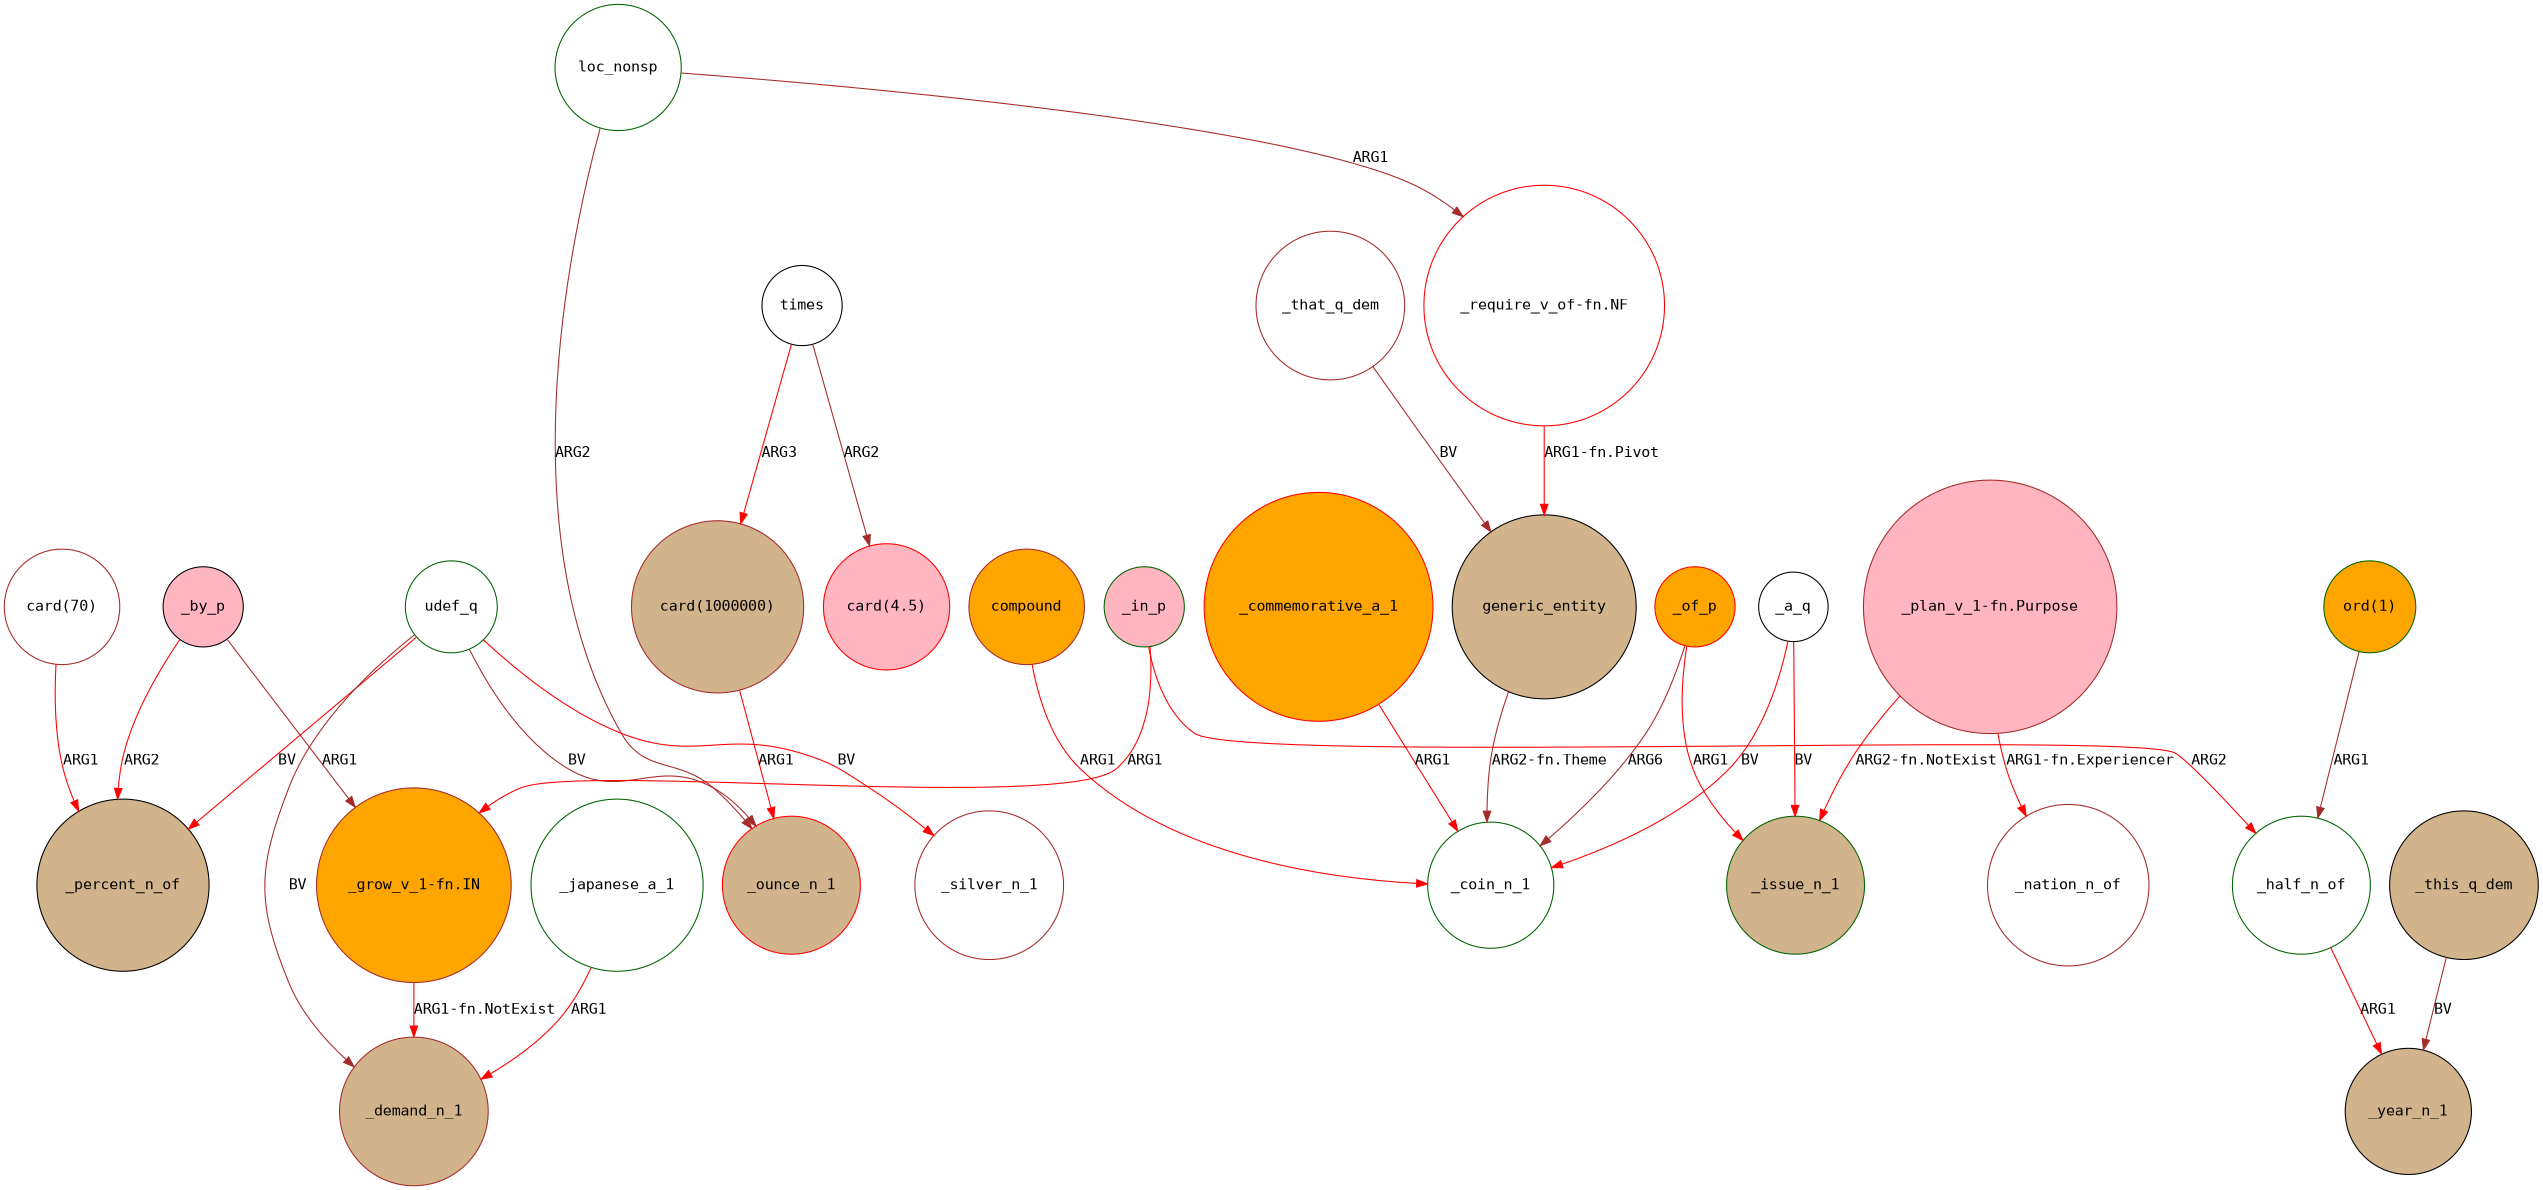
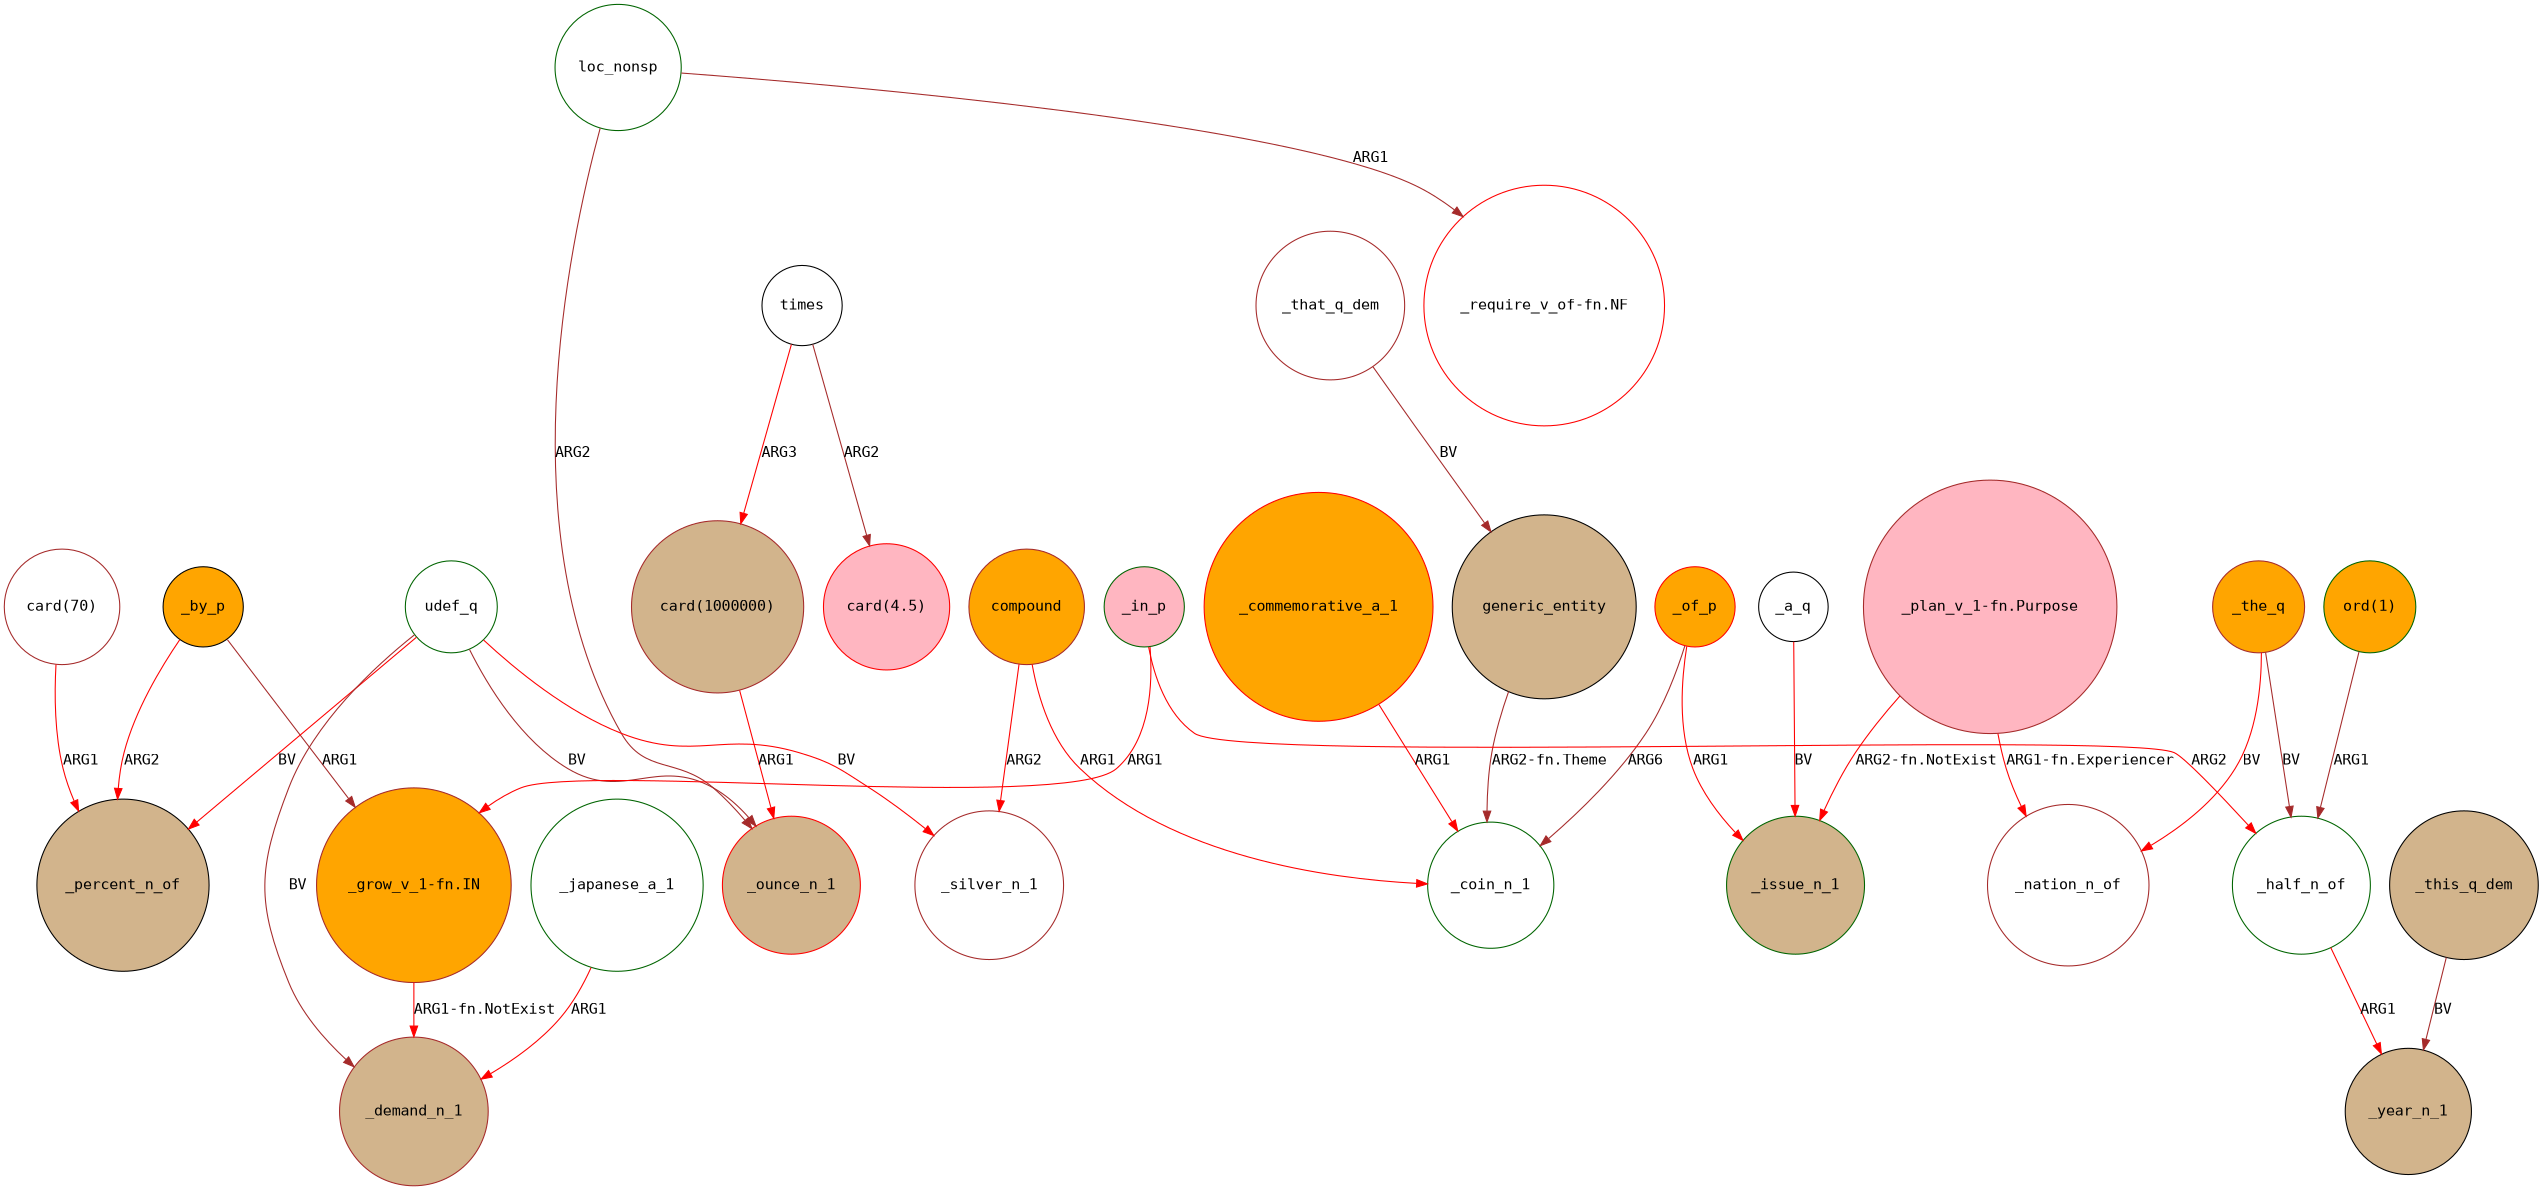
edge "_require_v_of-fn.NF" -> "generic_entity": removed, label "ARG1-fn.Pivot"
node "_by_p": fillcolor lightpink -> orange
node "_the_q": added
edge "compound" -> "_silver_n_1": added, label "ARG2"
edge "_a_q" -> "_coin_n_1": removed, label "BV"
